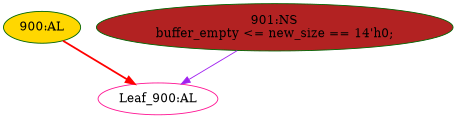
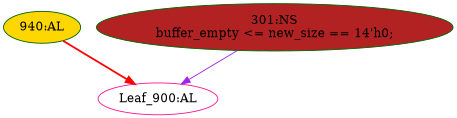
node "900:AL": label "900:AL" -> "940:AL"
node "901:NS buffer_empty <= new_size == 14'h0;": label "901:NS buffer_empty <= new_size == 14'h0;" -> "301:NS buffer_empty <= new_size == 14'h0;"
